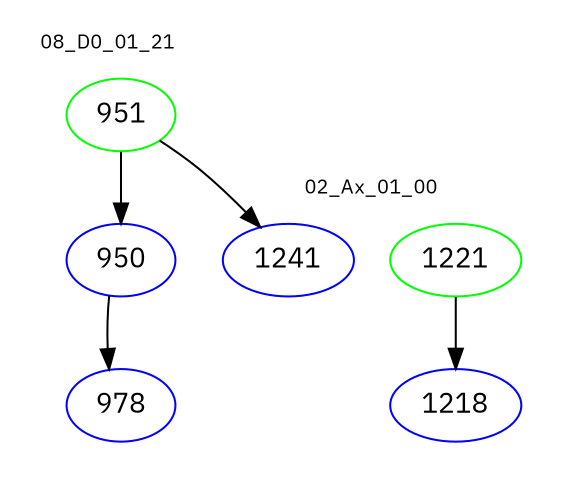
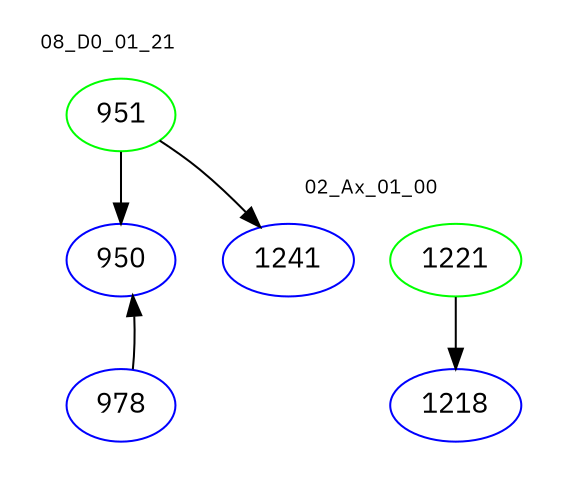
edge "950" -> "978": reversed
